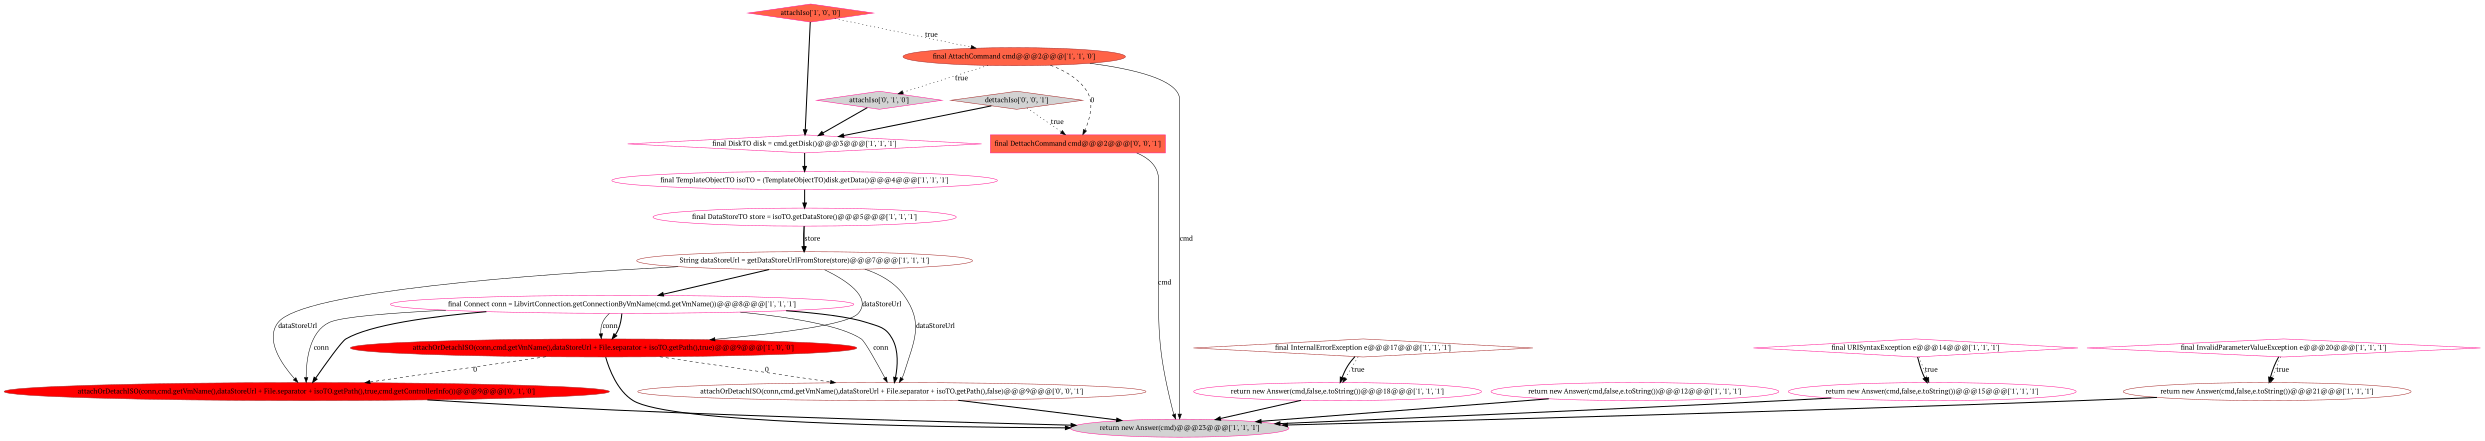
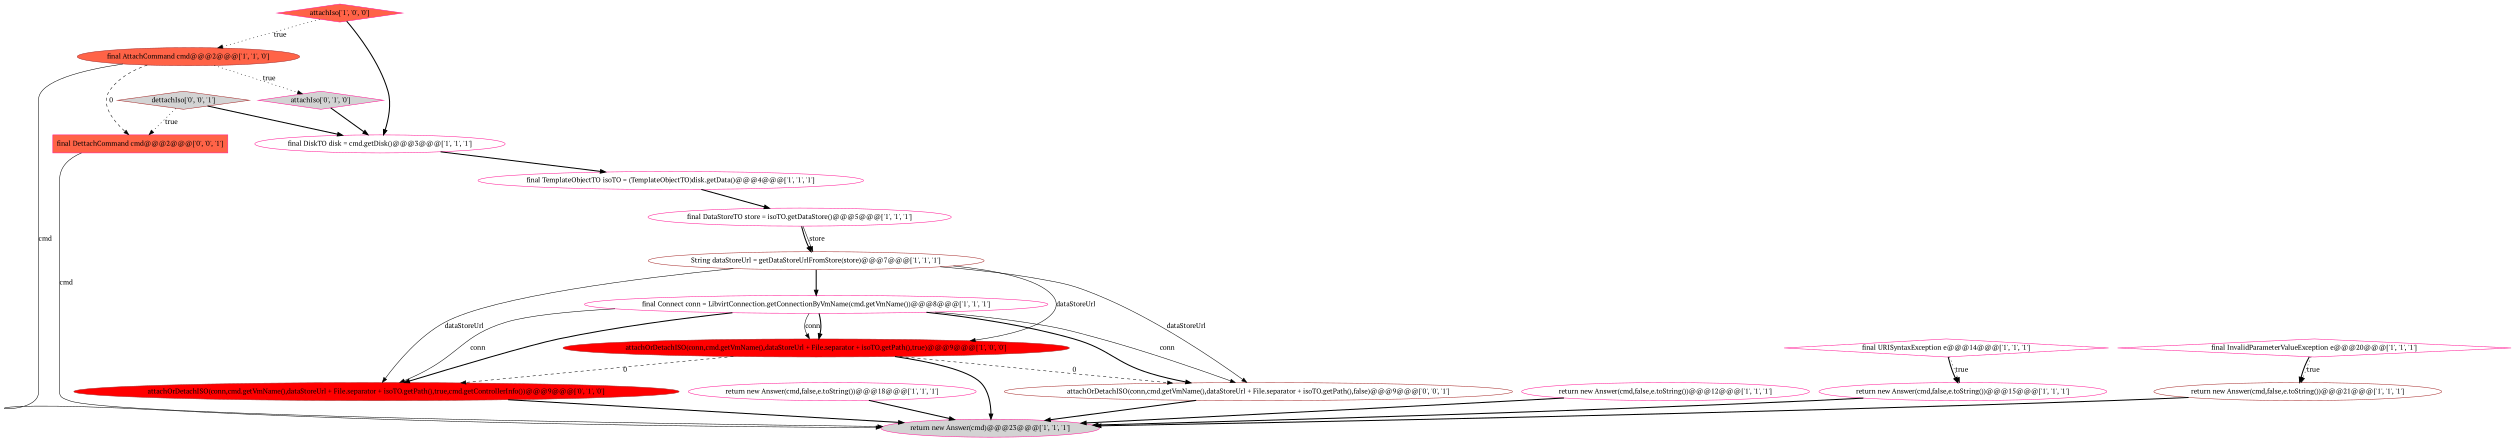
node "final DiskTO disk = cmd.getDisk()@@@3@@@['1', '1', '1']": shape diamond -> ellipse
node "final InternalErrorException e@@@17@@@['1', '1', '1']": removed
